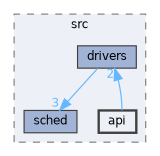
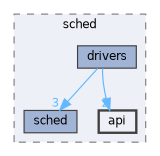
cluster "src": label "src" -> "sched"
edge "api" -> "drivers": reversed
